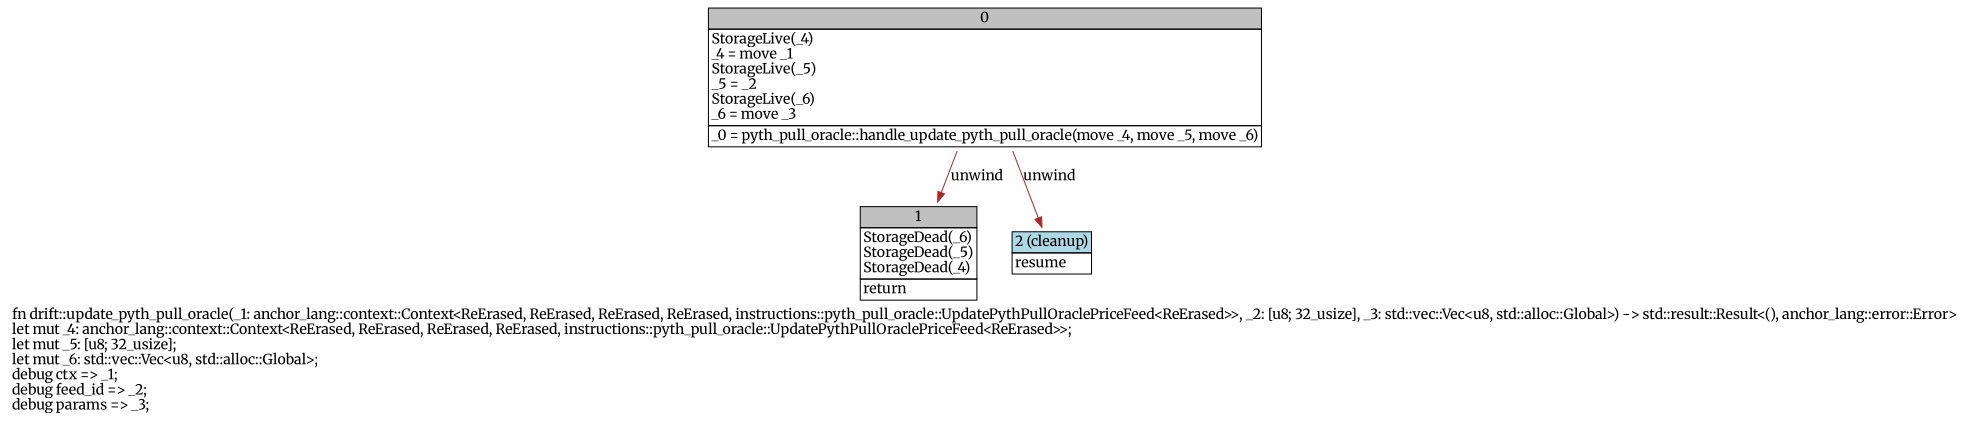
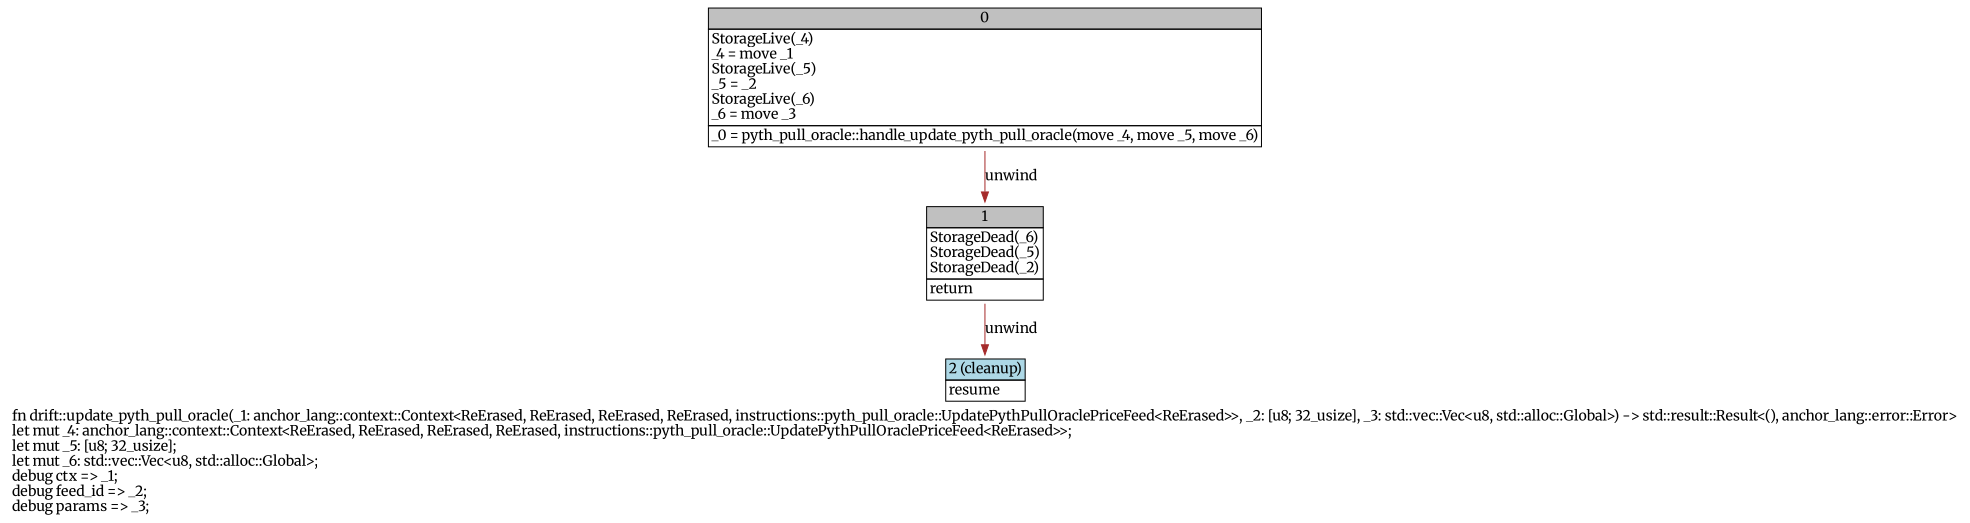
edge "0" -> "2 (cleanup)": now "1" -> "2 (cleanup)"
node "1": text "StorageDead(_4)" -> "StorageDead(_2)"
